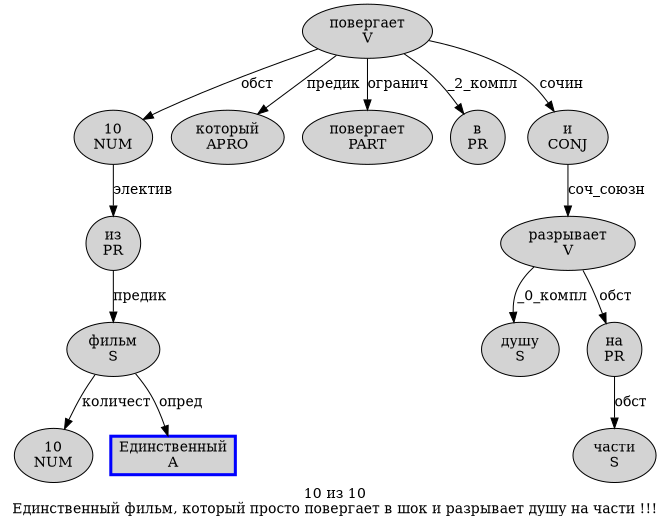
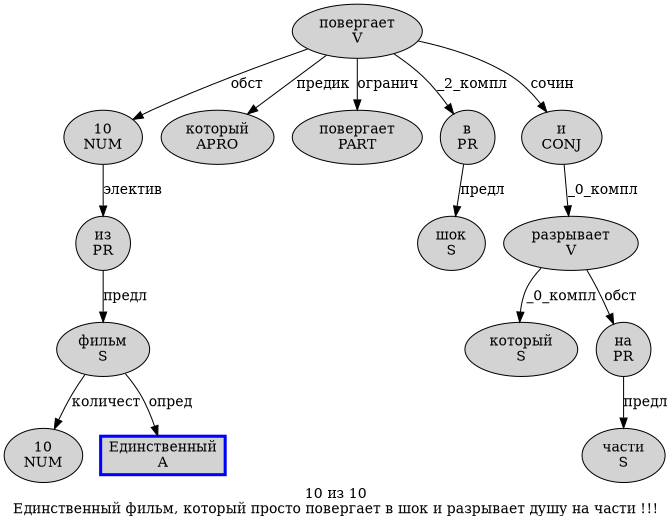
edge "и CONJ" -> "разрывает V": label "соч_союзн" -> "_0_компл"
node "шок S": added
edge "из PR" -> "фильм S": label "предик" -> "предл"
node "душу S": label "душу S" -> "который S"
edge "на PR" -> "части S": label "обст" -> "предл"
